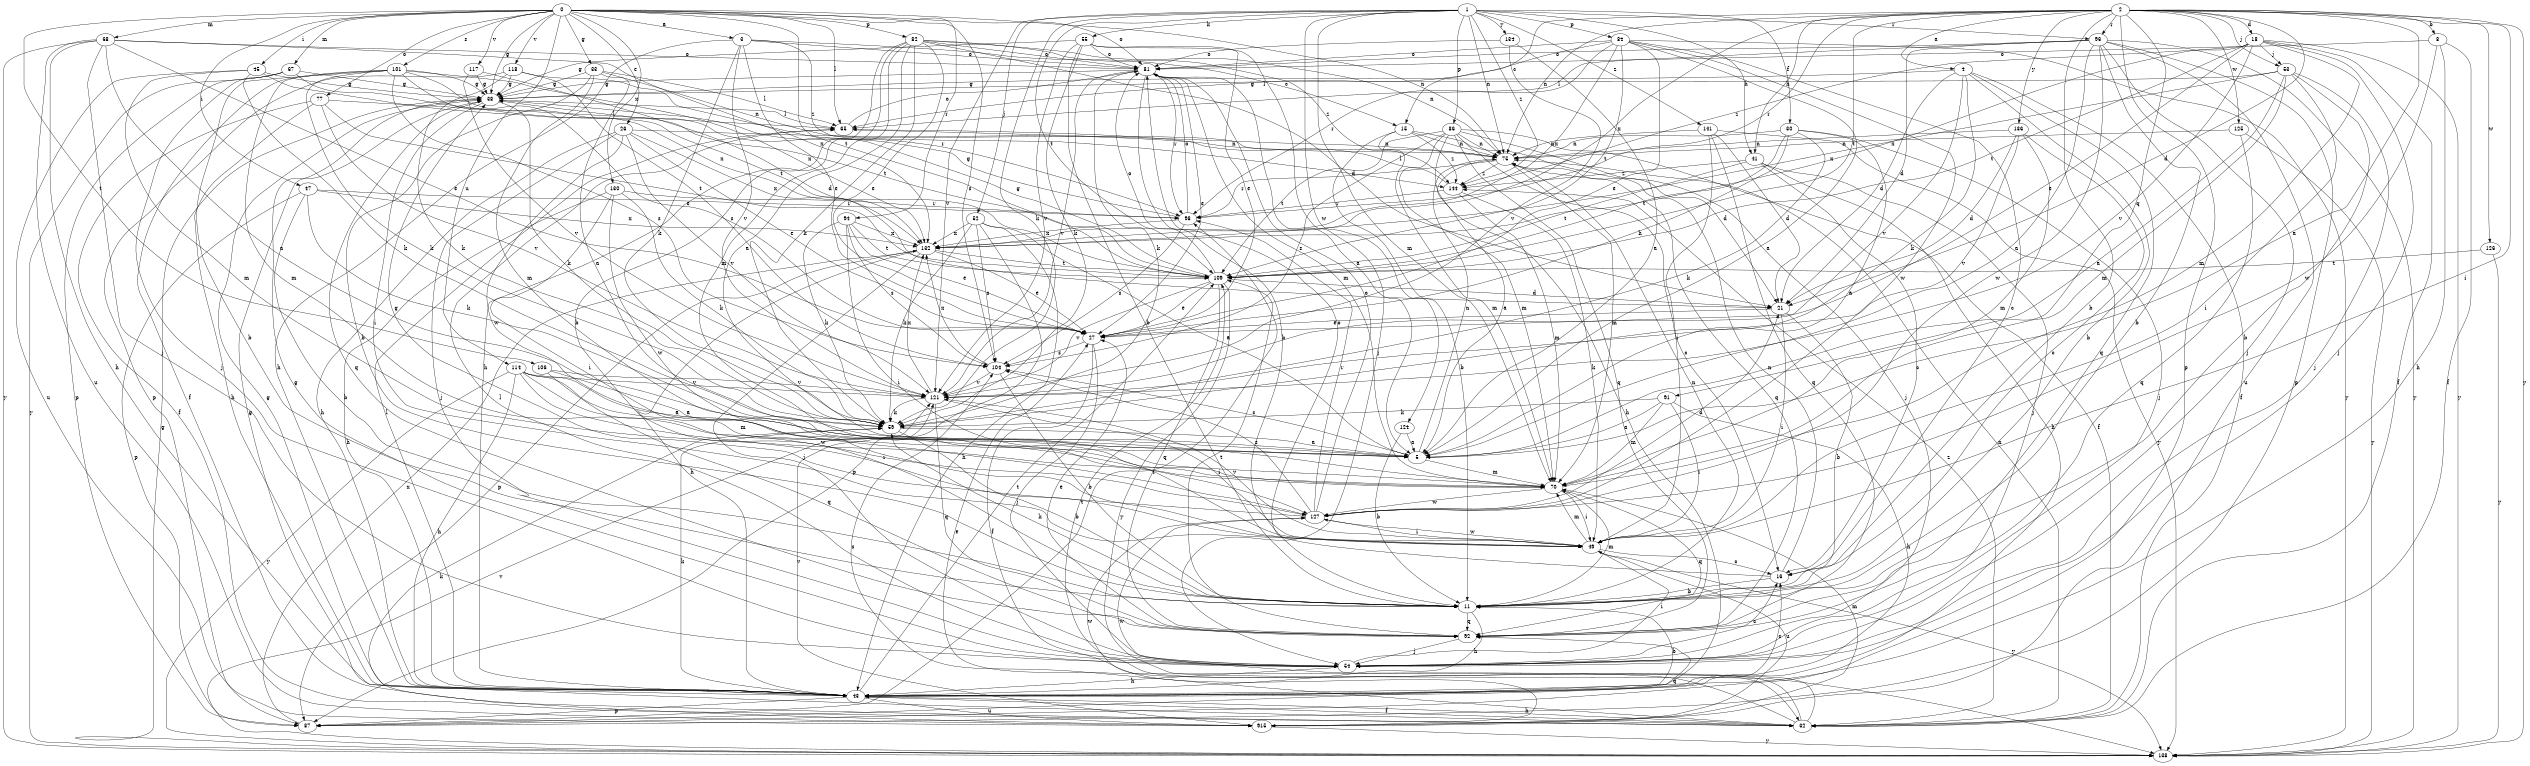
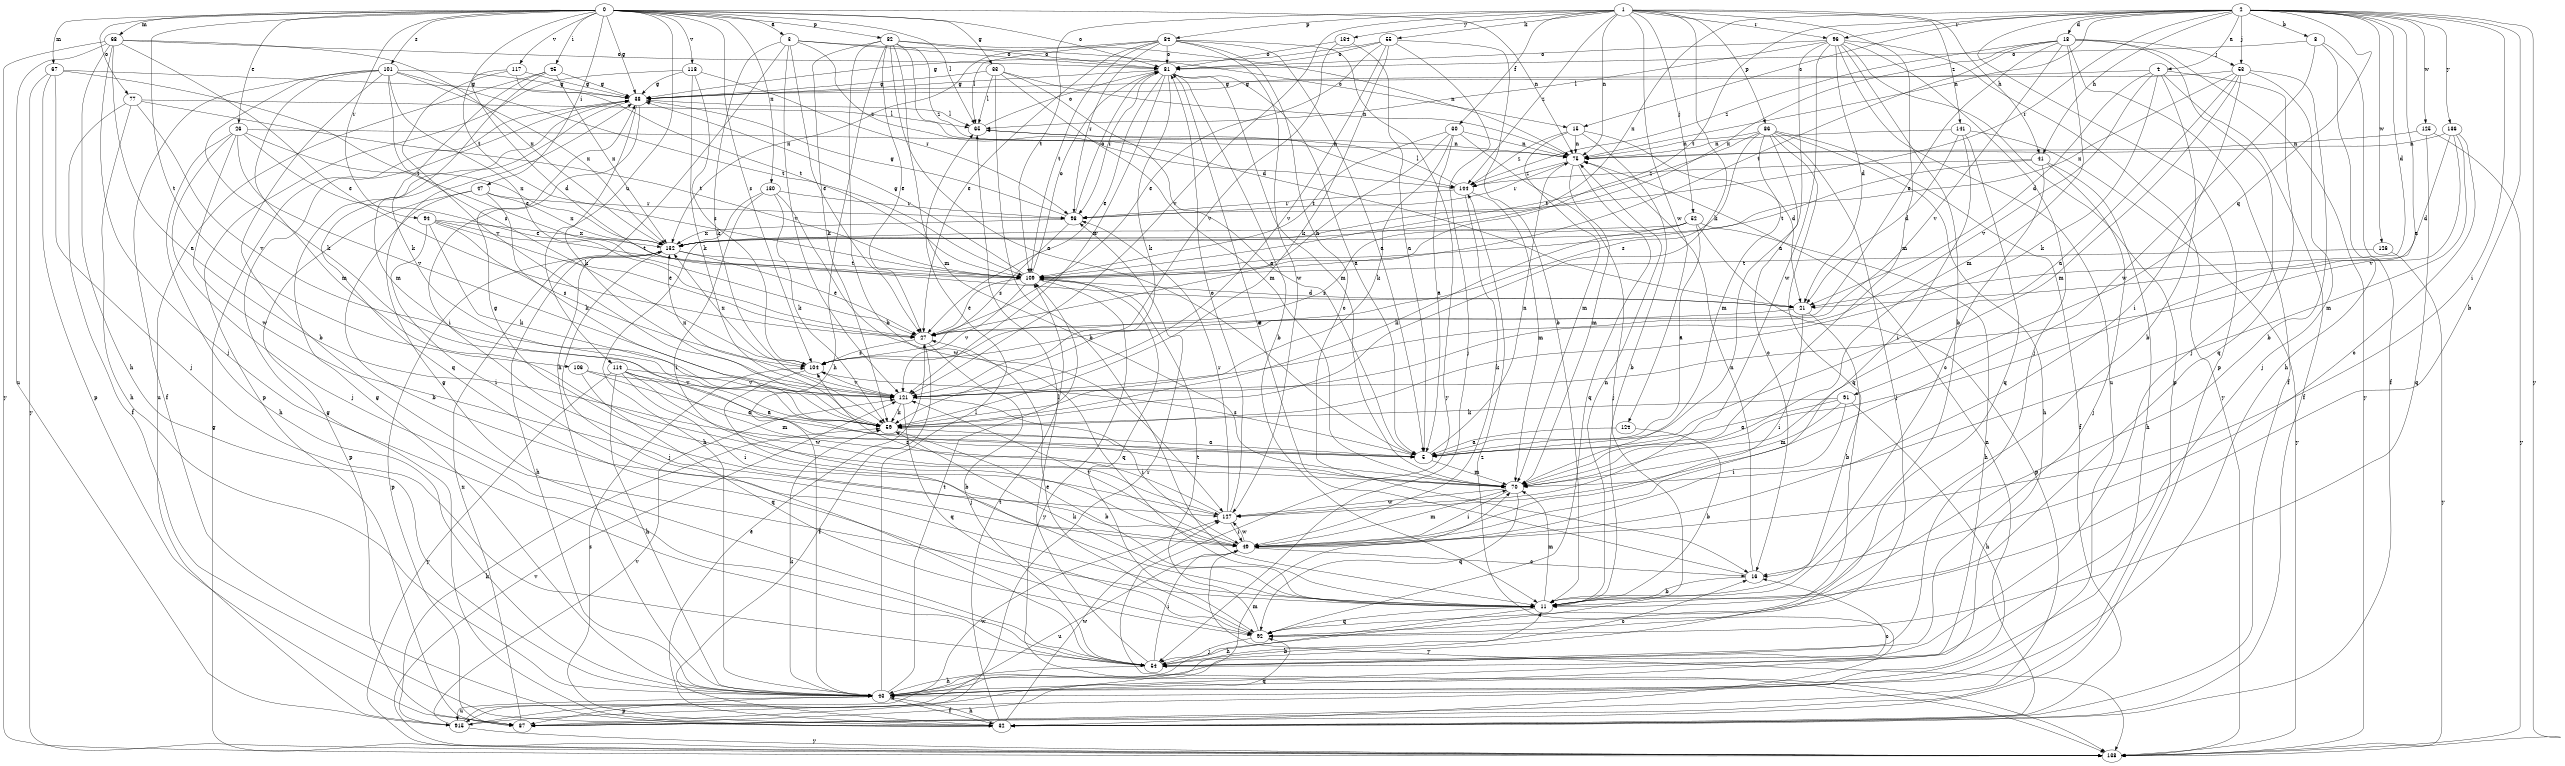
edge "117" -> "109": added, label "t"
edge "75" -> "5": removed, label "a"
edge "127" -> "21": removed, label "d"
